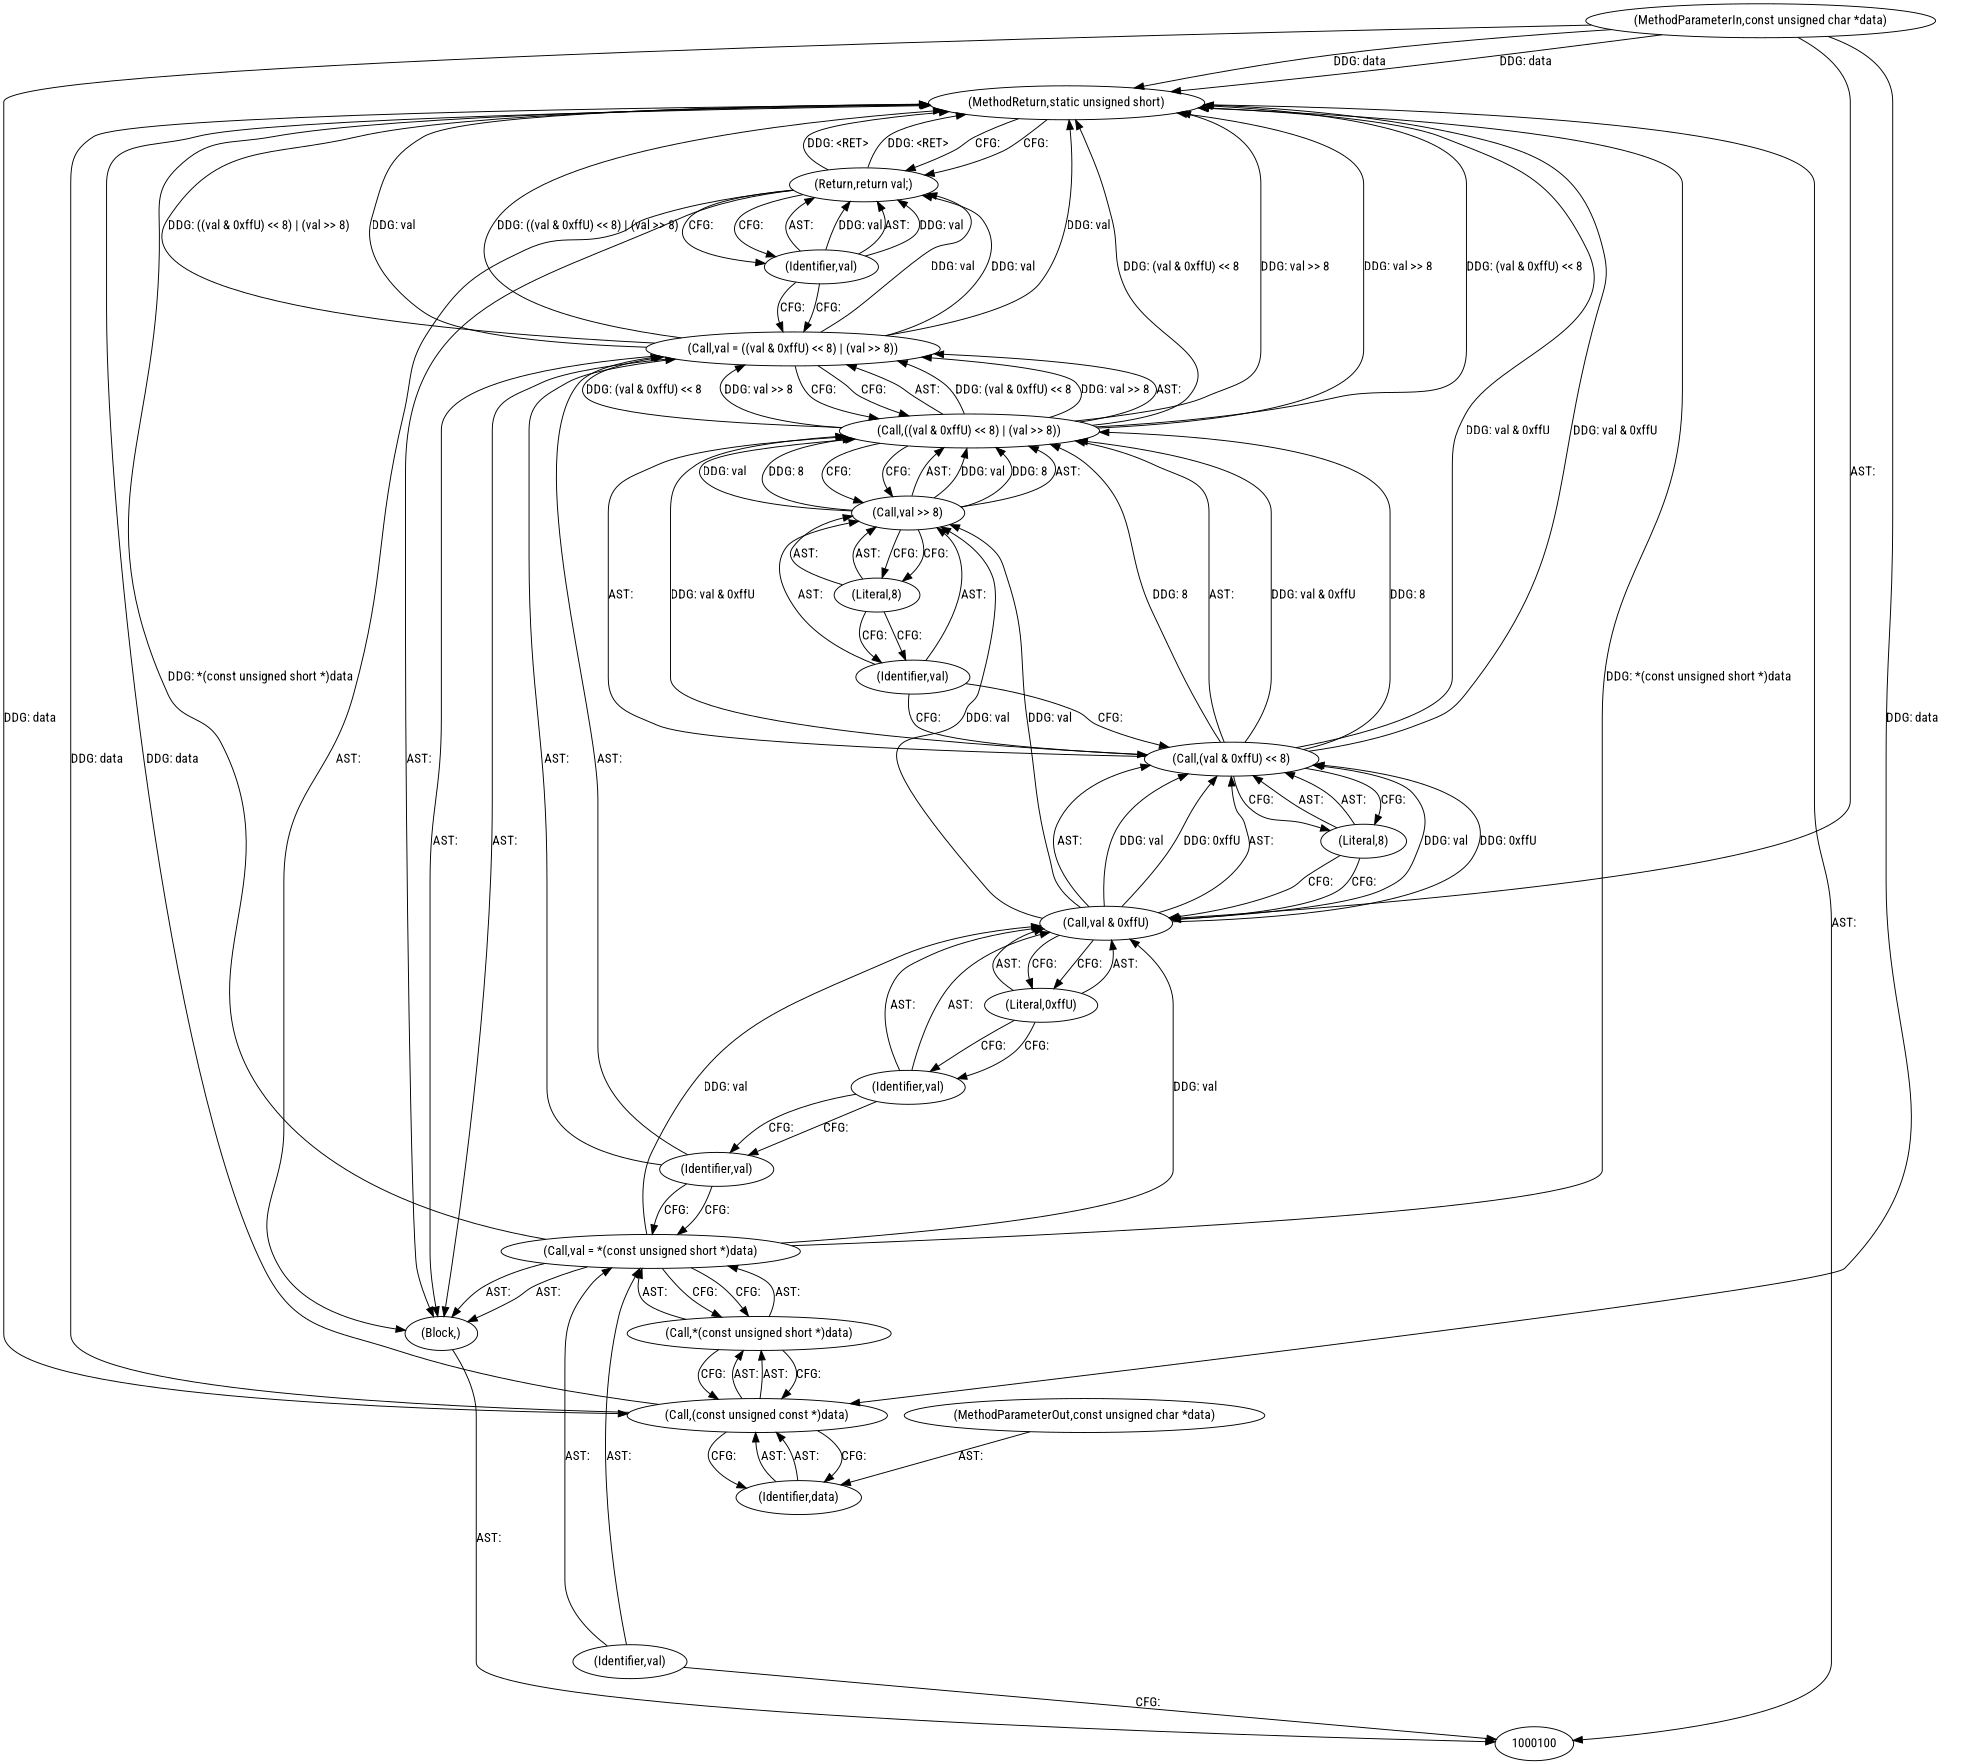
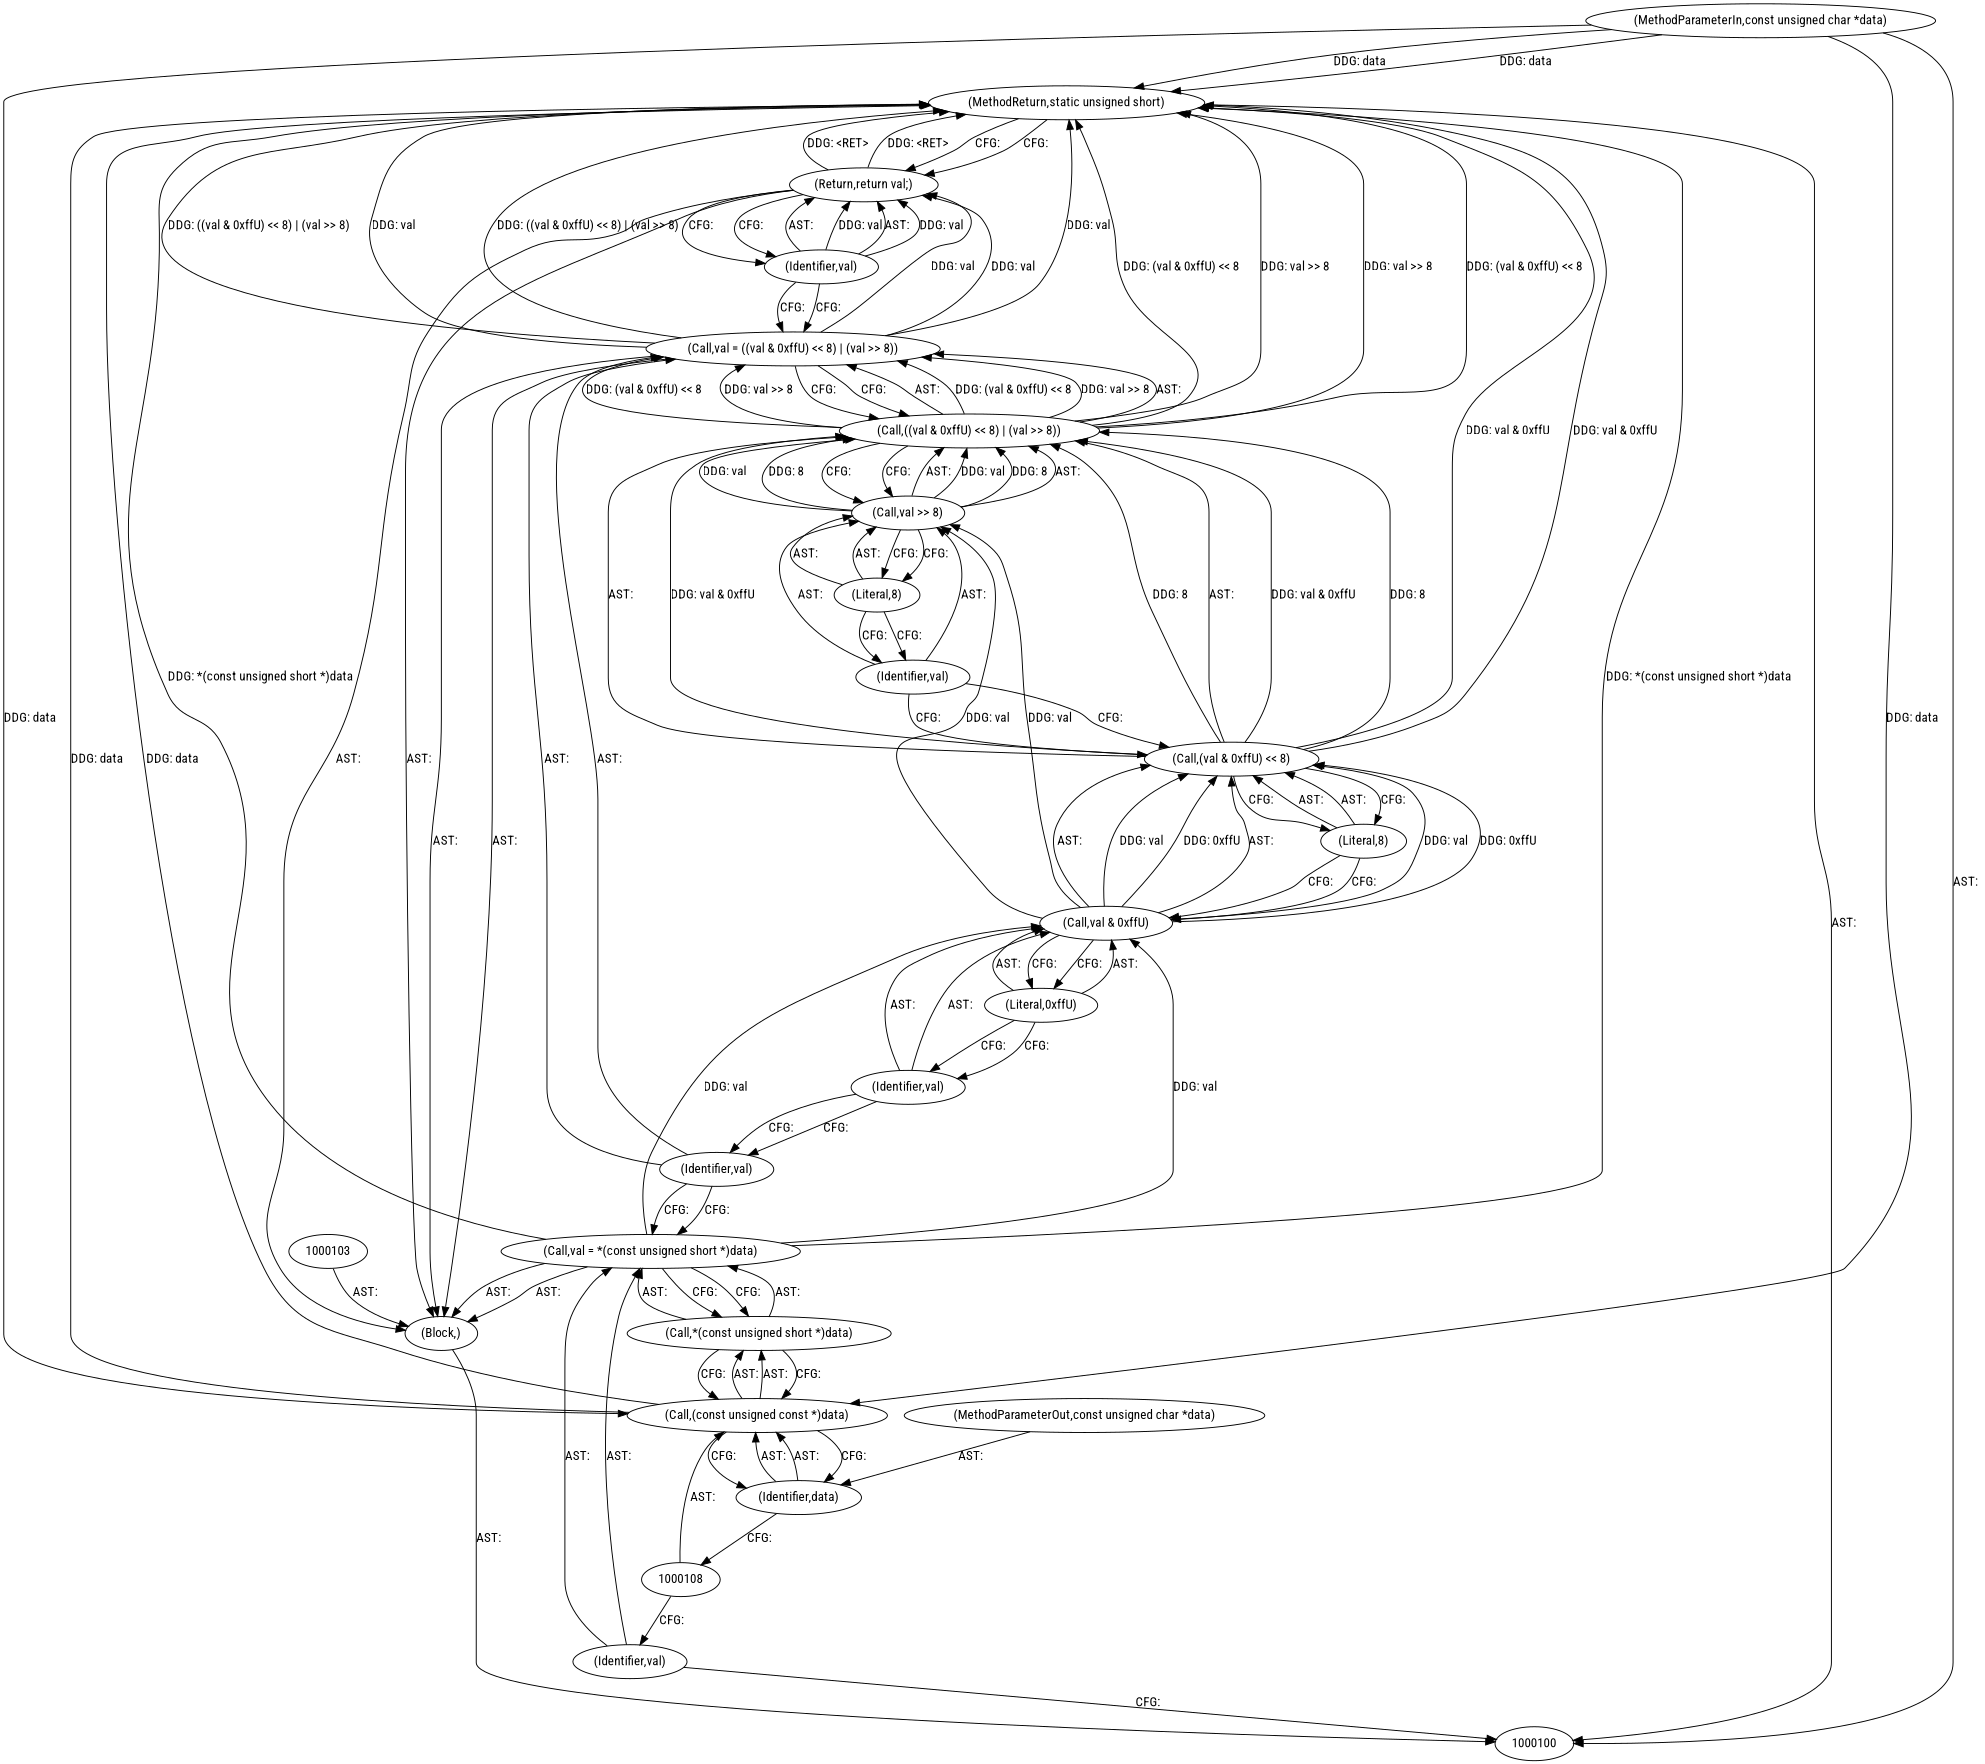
edge "(MethodParameterIn,const unsigned char *data)" -> "(Call,val & 0xffU)": now "(MethodParameterIn,const unsigned char *data)" -> "1000100"
node "1000103": added
node "1000108": added
